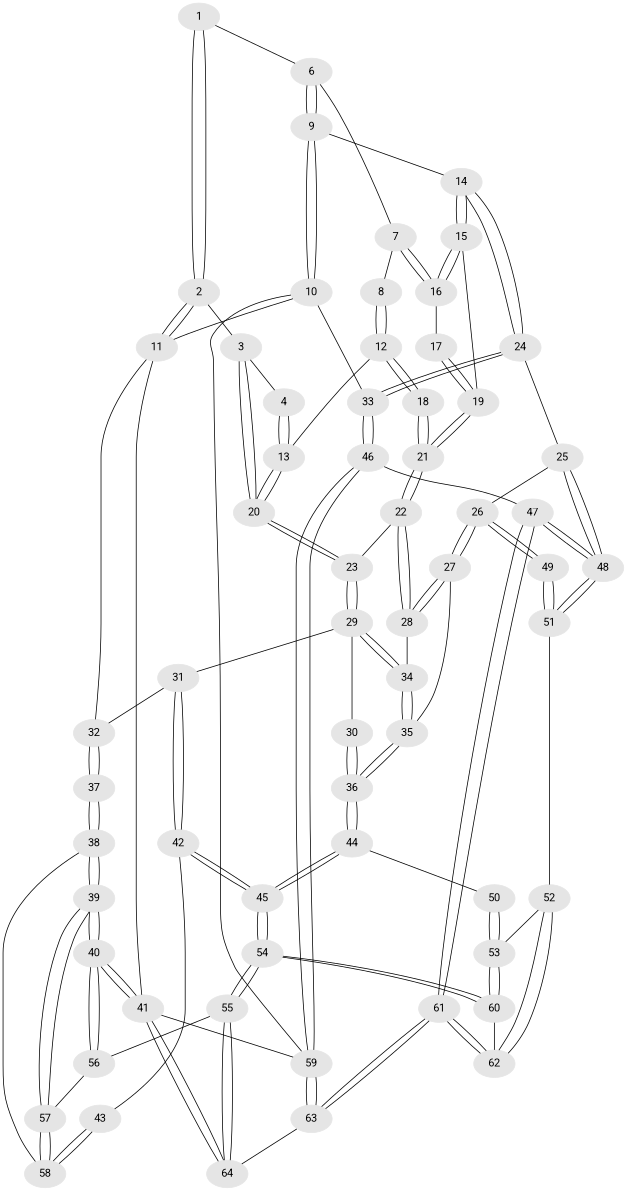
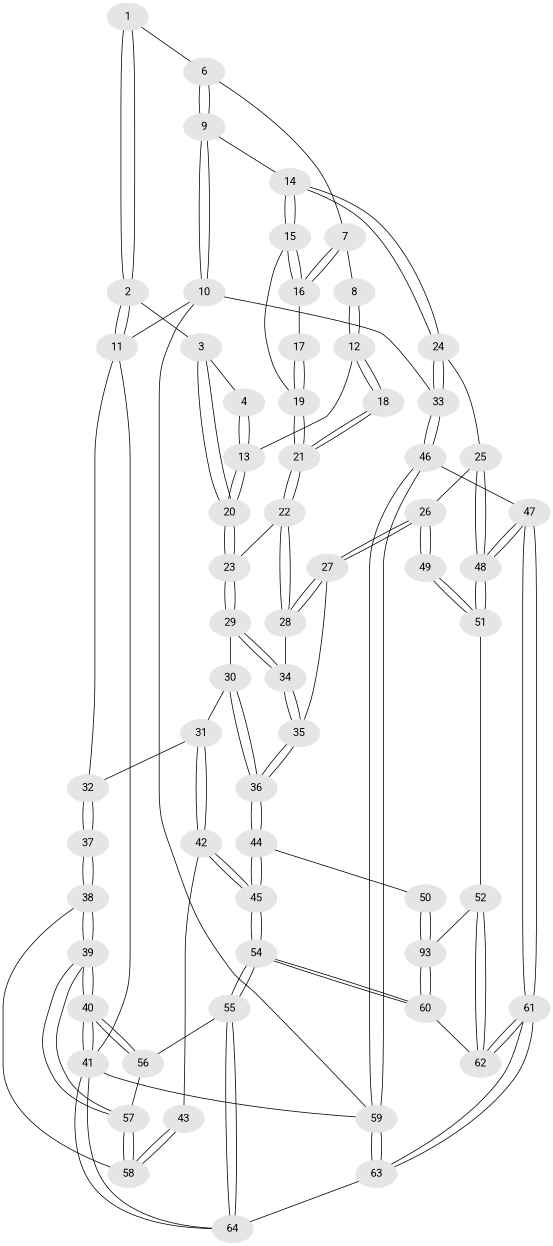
edge "29" -- "31": now "30" -- "31"
node "53": label "53" -> "93"
